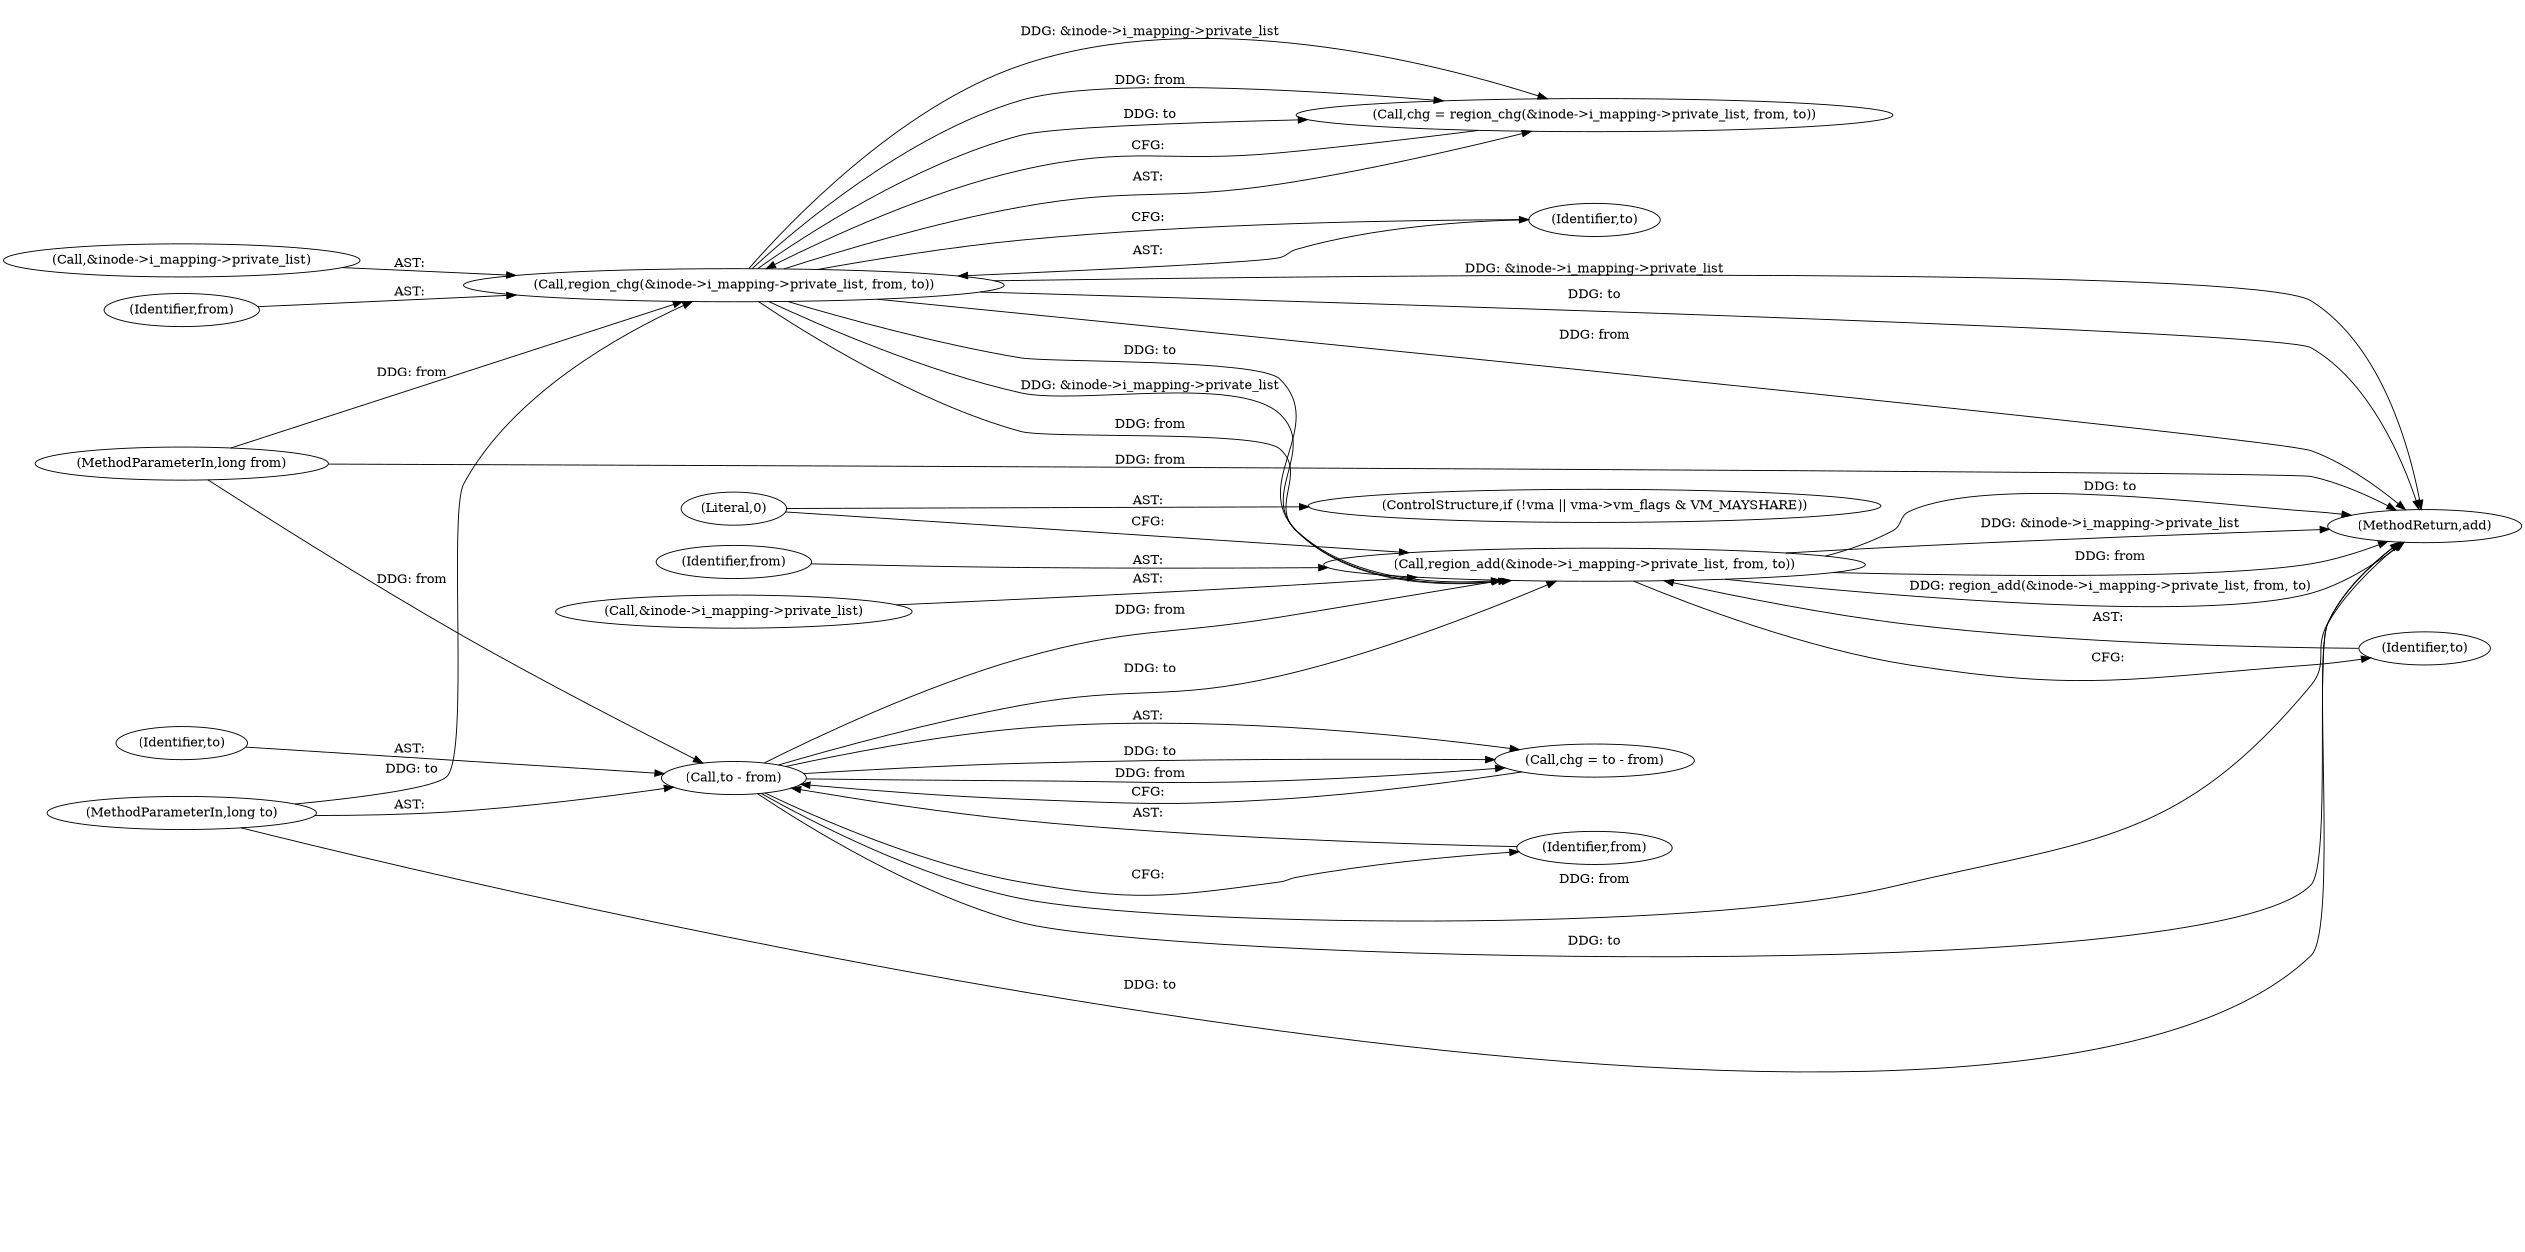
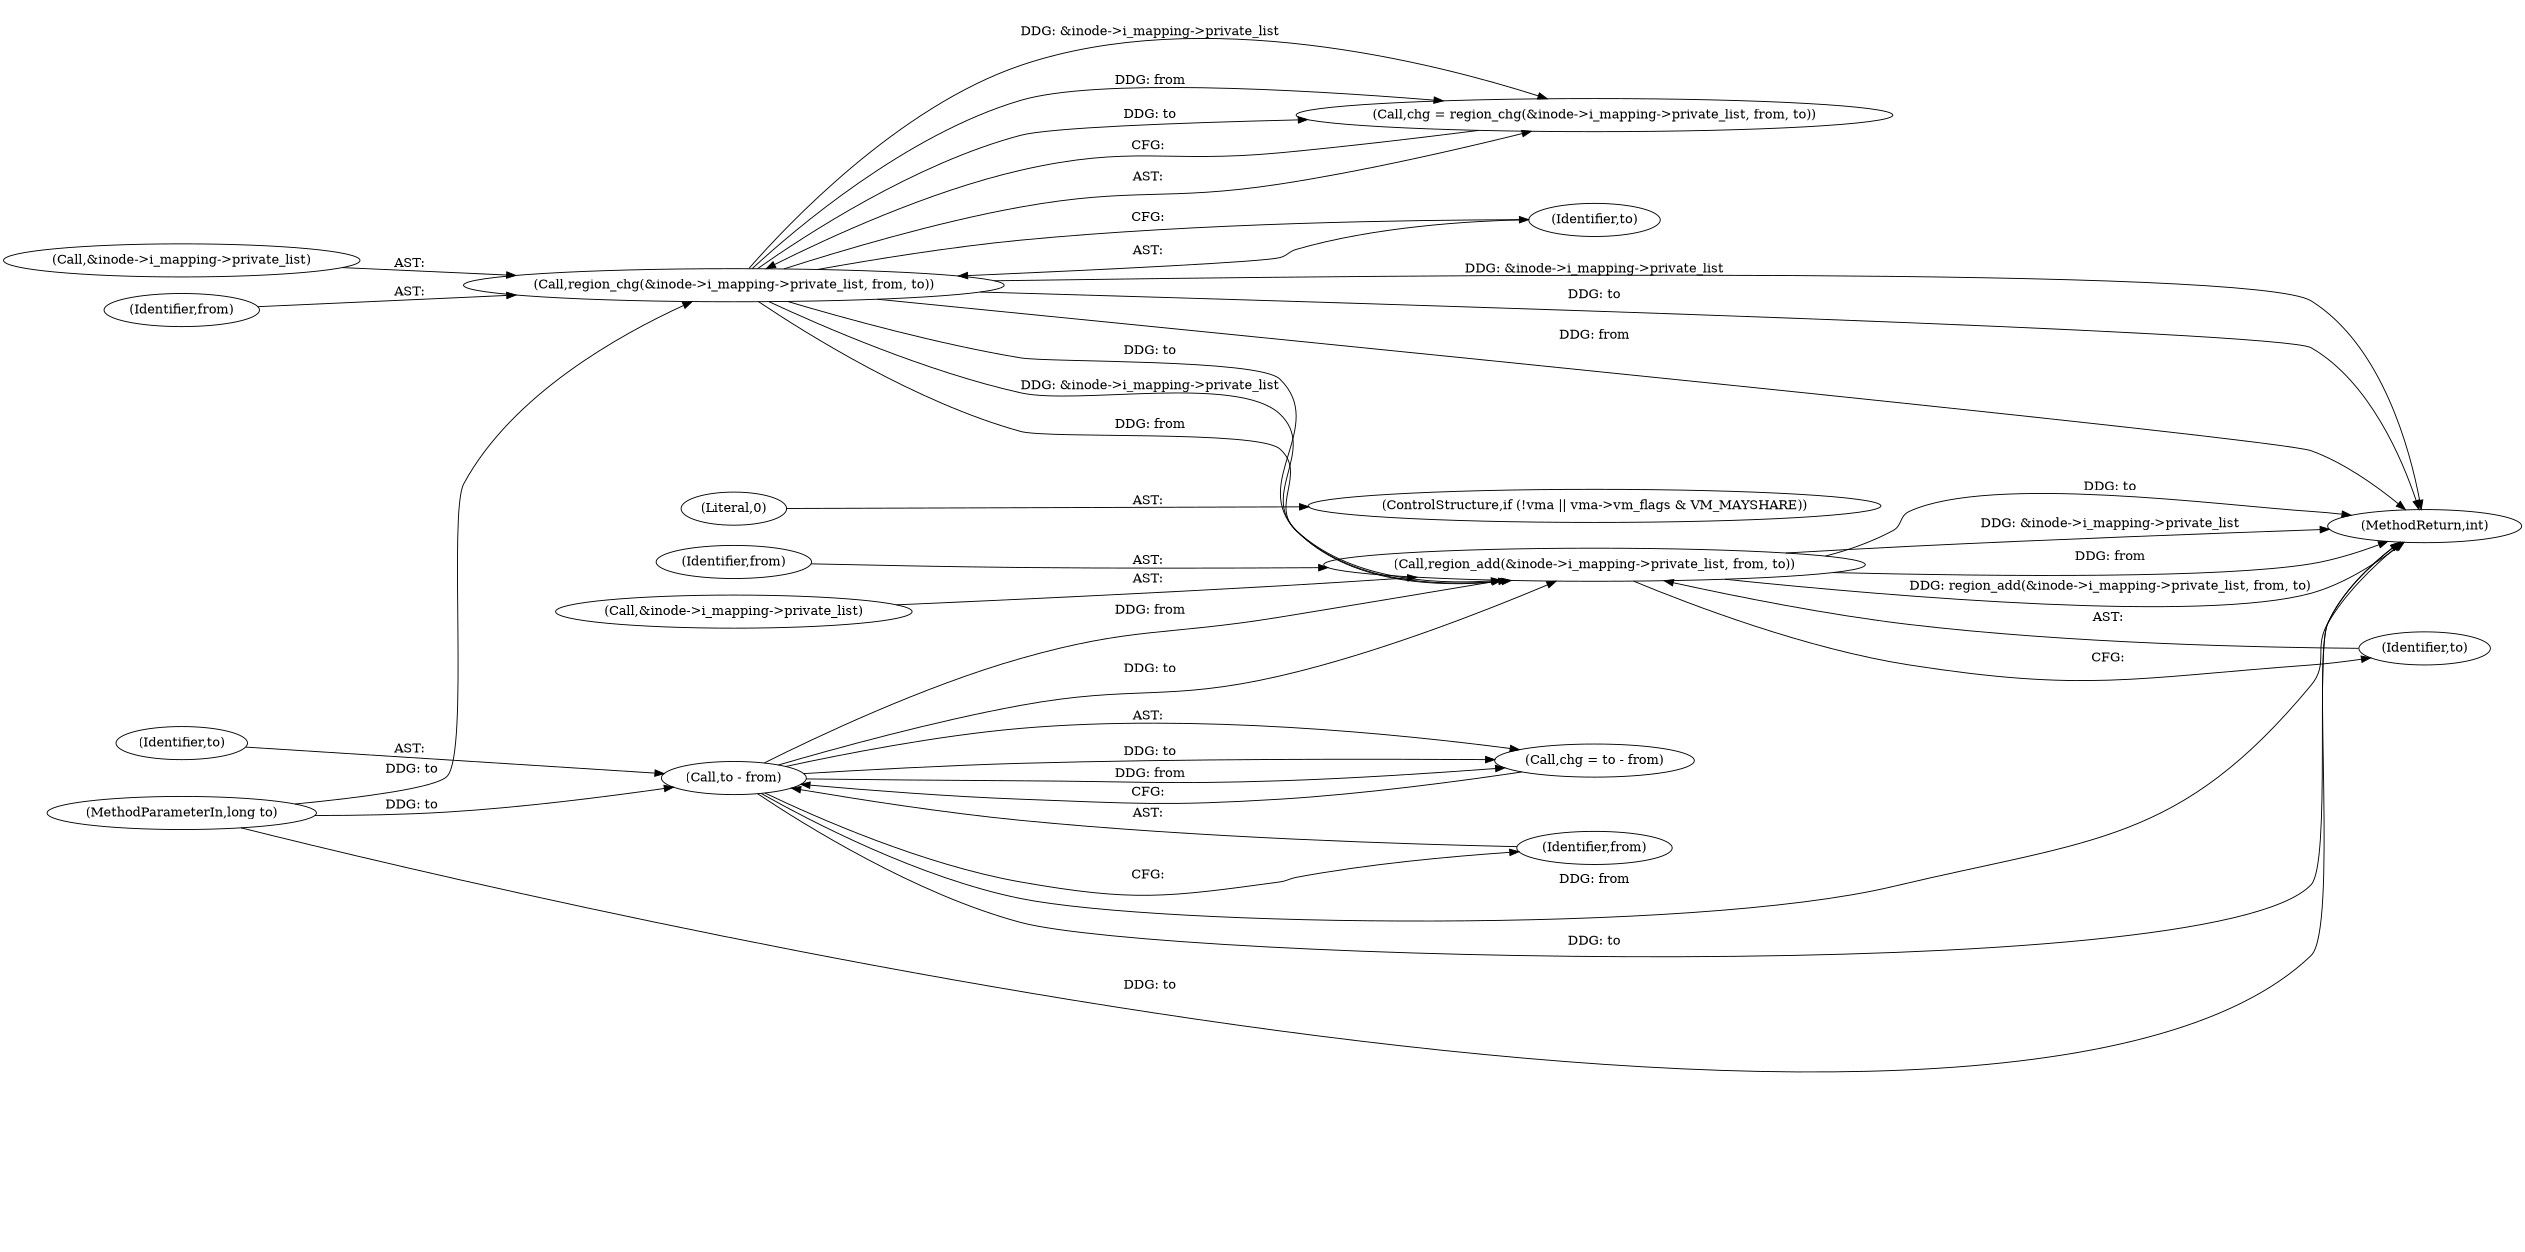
node "(MethodParameterIn,long from)": removed
node "(MethodReturn,add)": label "(MethodReturn,add)" -> "(MethodReturn,int)"
edge "(Literal,0)" -> "(Call,region_add(&inode->i_mapping->private_list, from, to))": removed, label "CFG:"
edge "(MethodParameterIn,long to)" -> "(Call,to - from)": label "AST: " -> "DDG: to"
